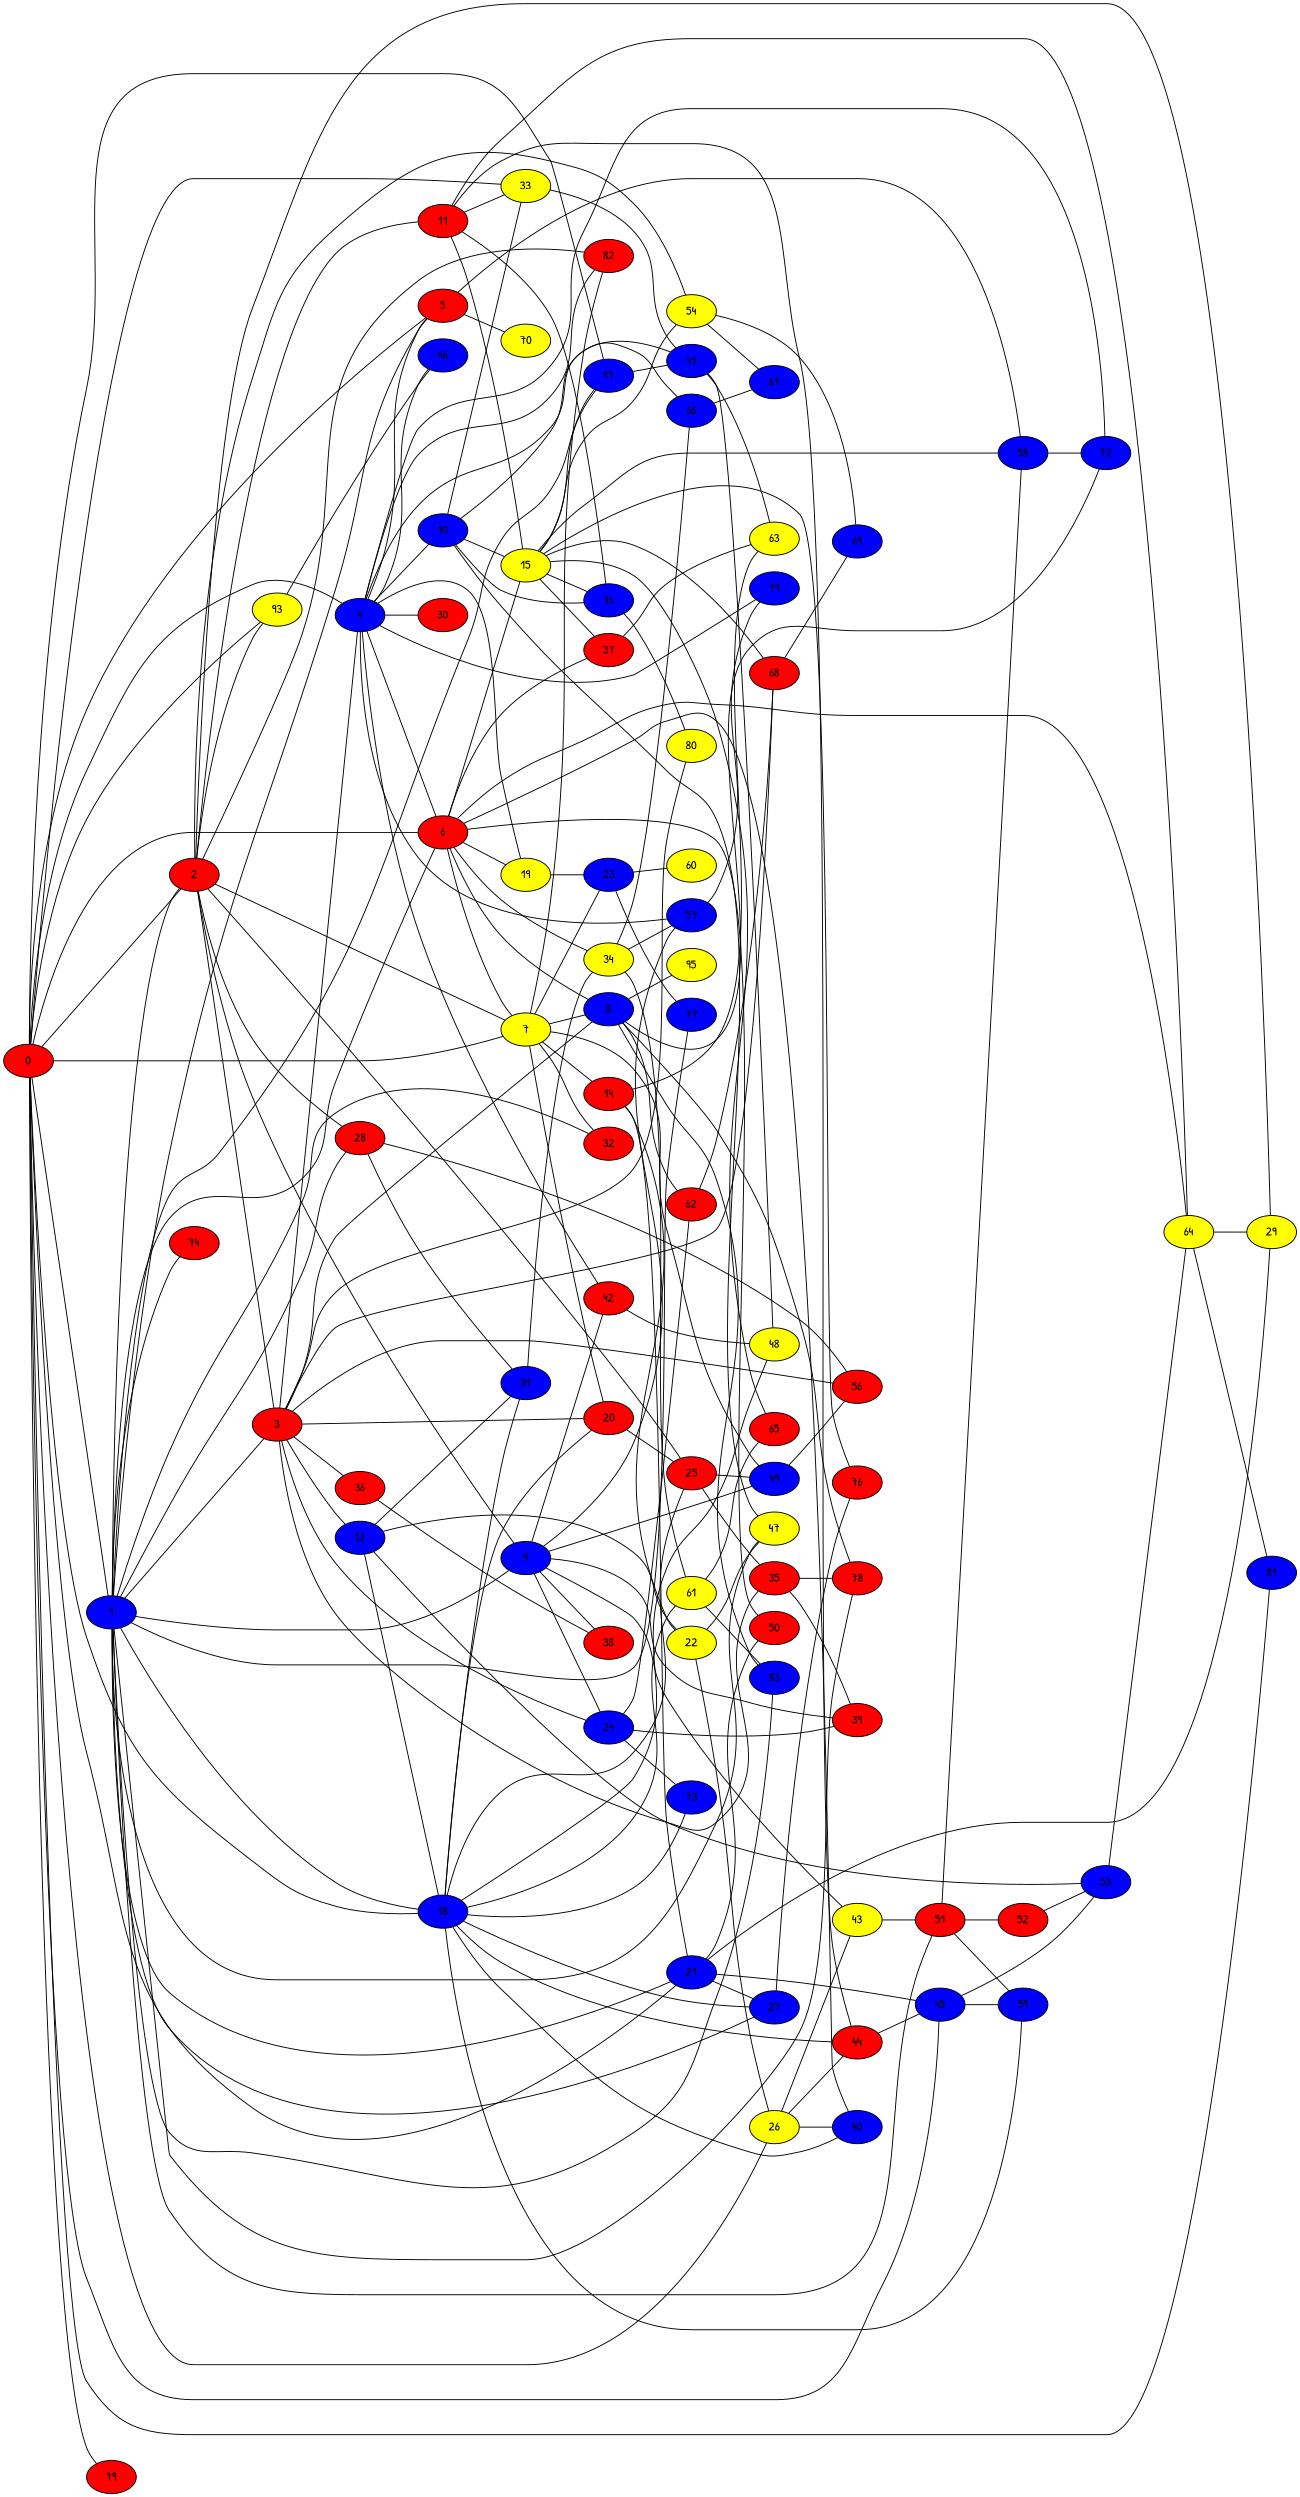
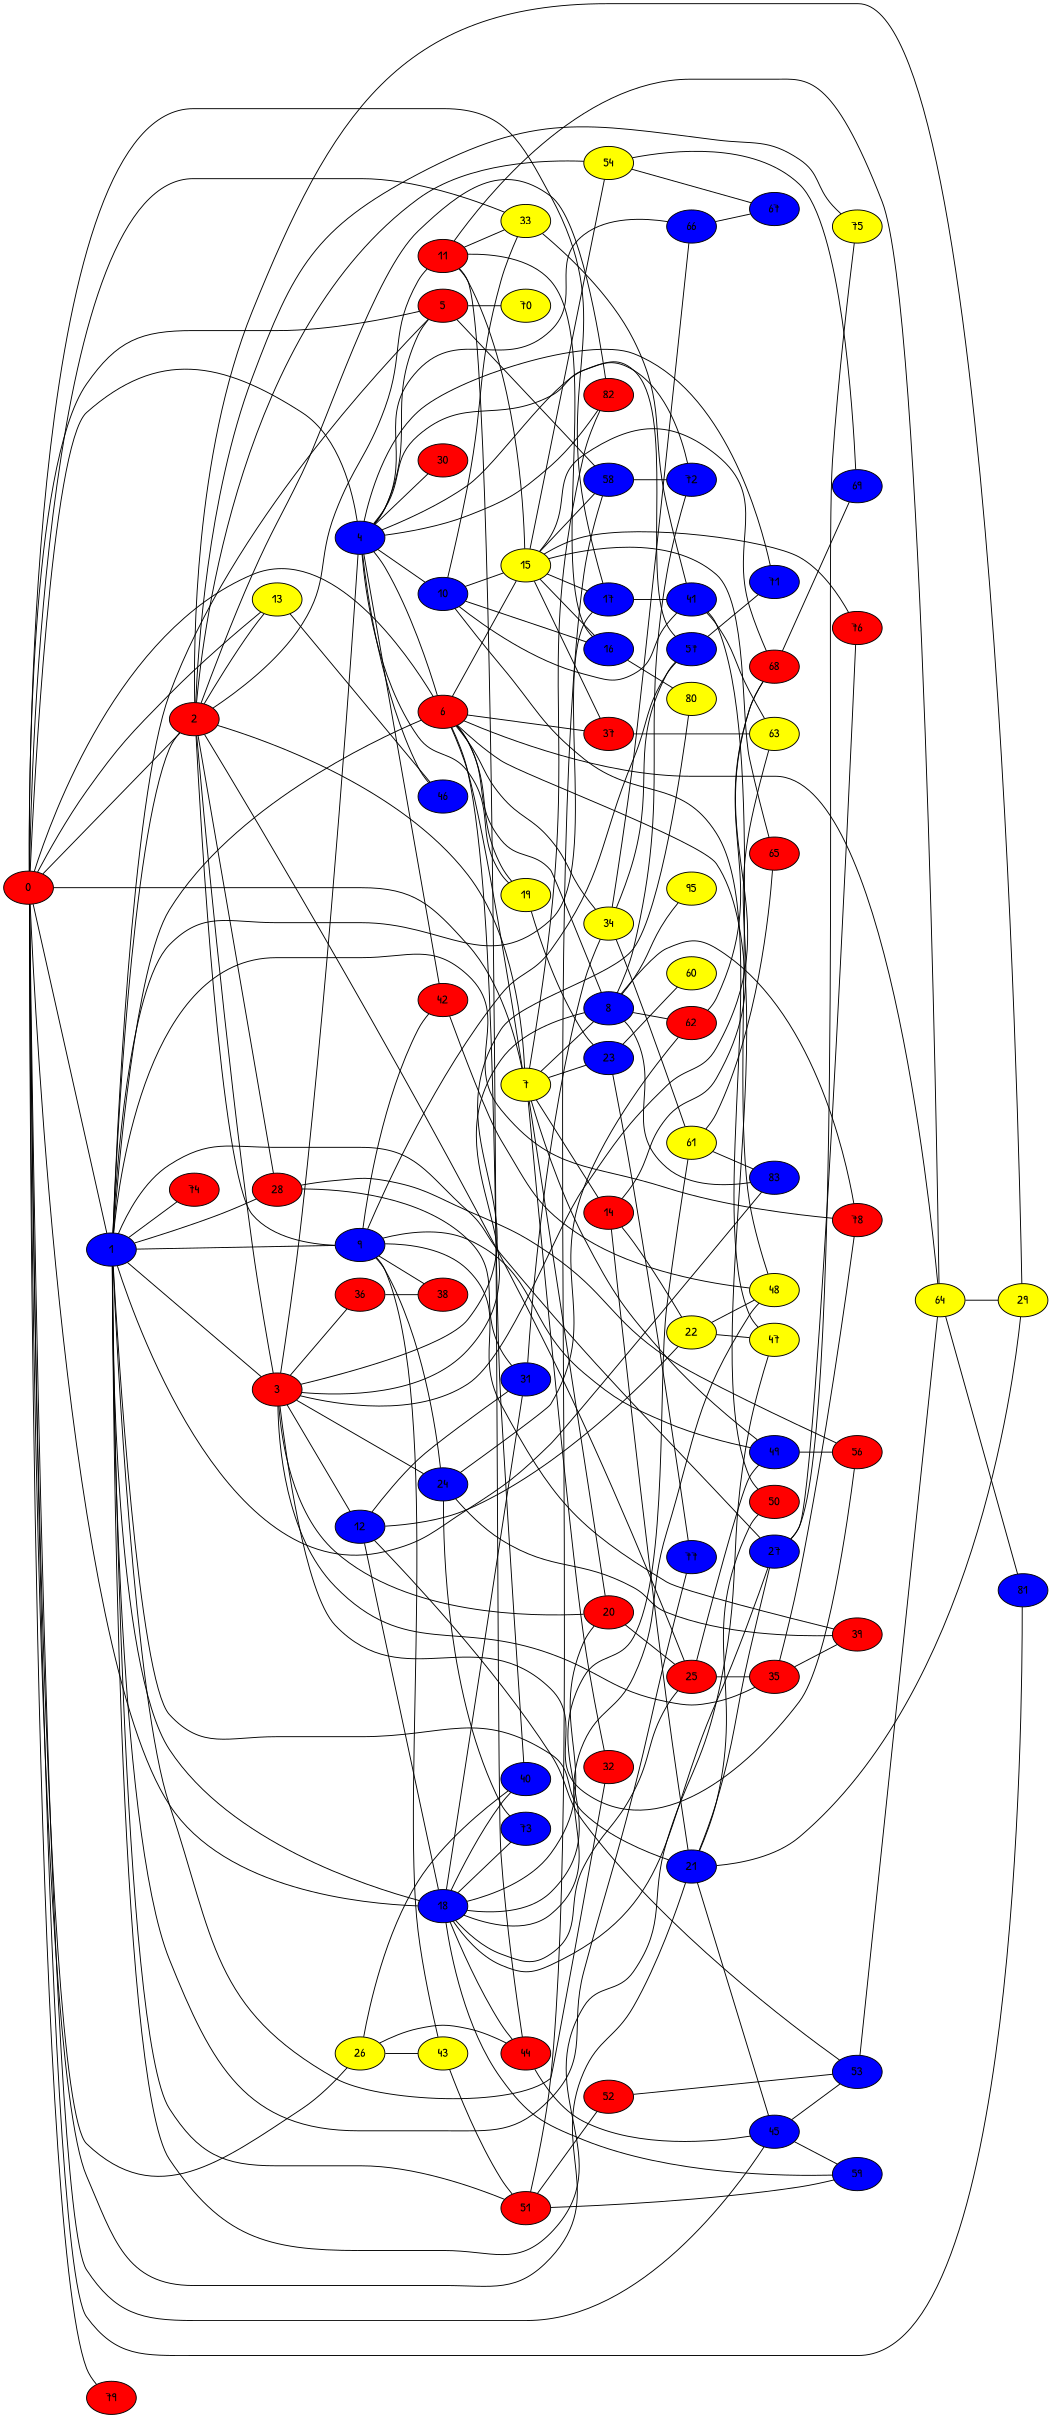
node "75": added
node "93": label "93" -> "13"
edge "22" -- "26": now "22" -- "48"
